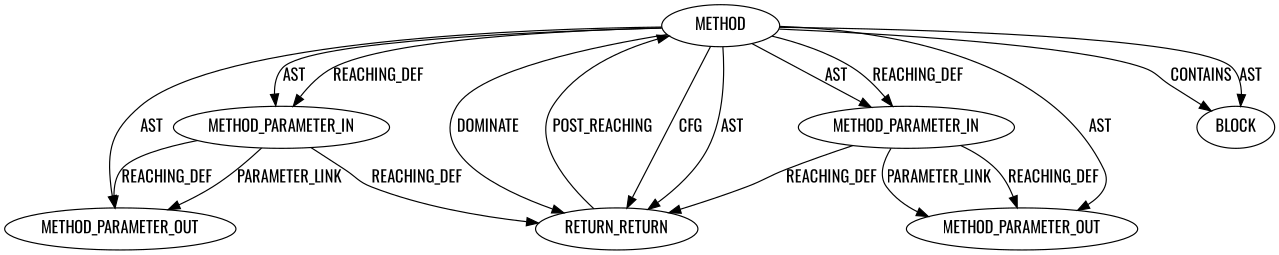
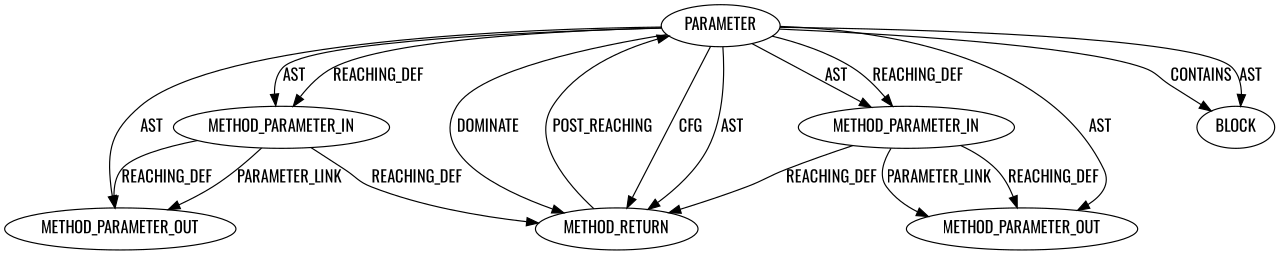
node "METHOD": label "METHOD" -> "PARAMETER"
node "RETURN_RETURN": label "RETURN_RETURN" -> "METHOD_RETURN"
